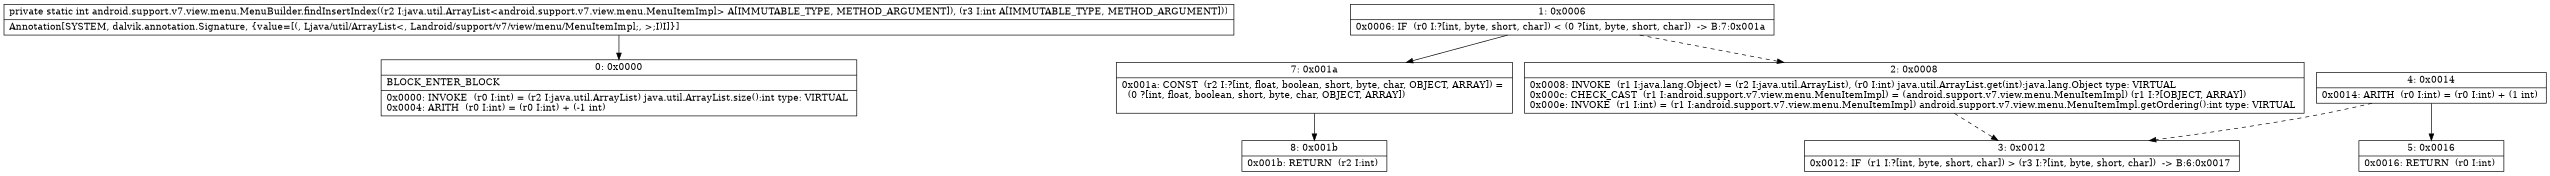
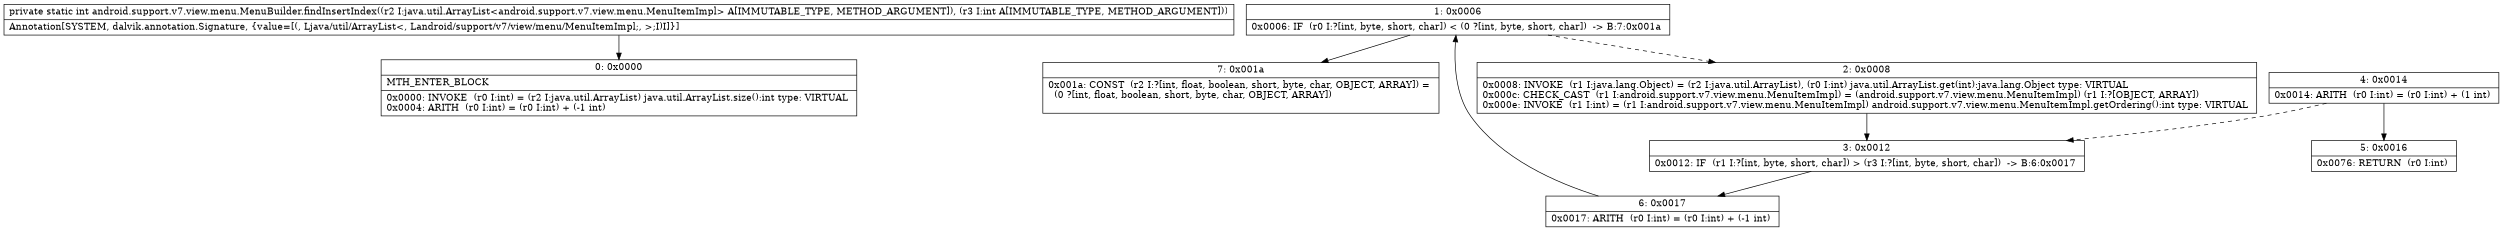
node "0: 0x0000": text "BLOCK_ENTER_BLOCK" -> "MTH_ENTER_BLOCK"
edge "2: 0x0008" -> "3: 0x0012": style dashed -> solid
node "8: 0x001b": removed
node "5: 0x0016": text "0x0016: RETURN  (r0 I:int)" -> "0x0076: RETURN  (r0 I:int)"
node "6: 0x0017": added
